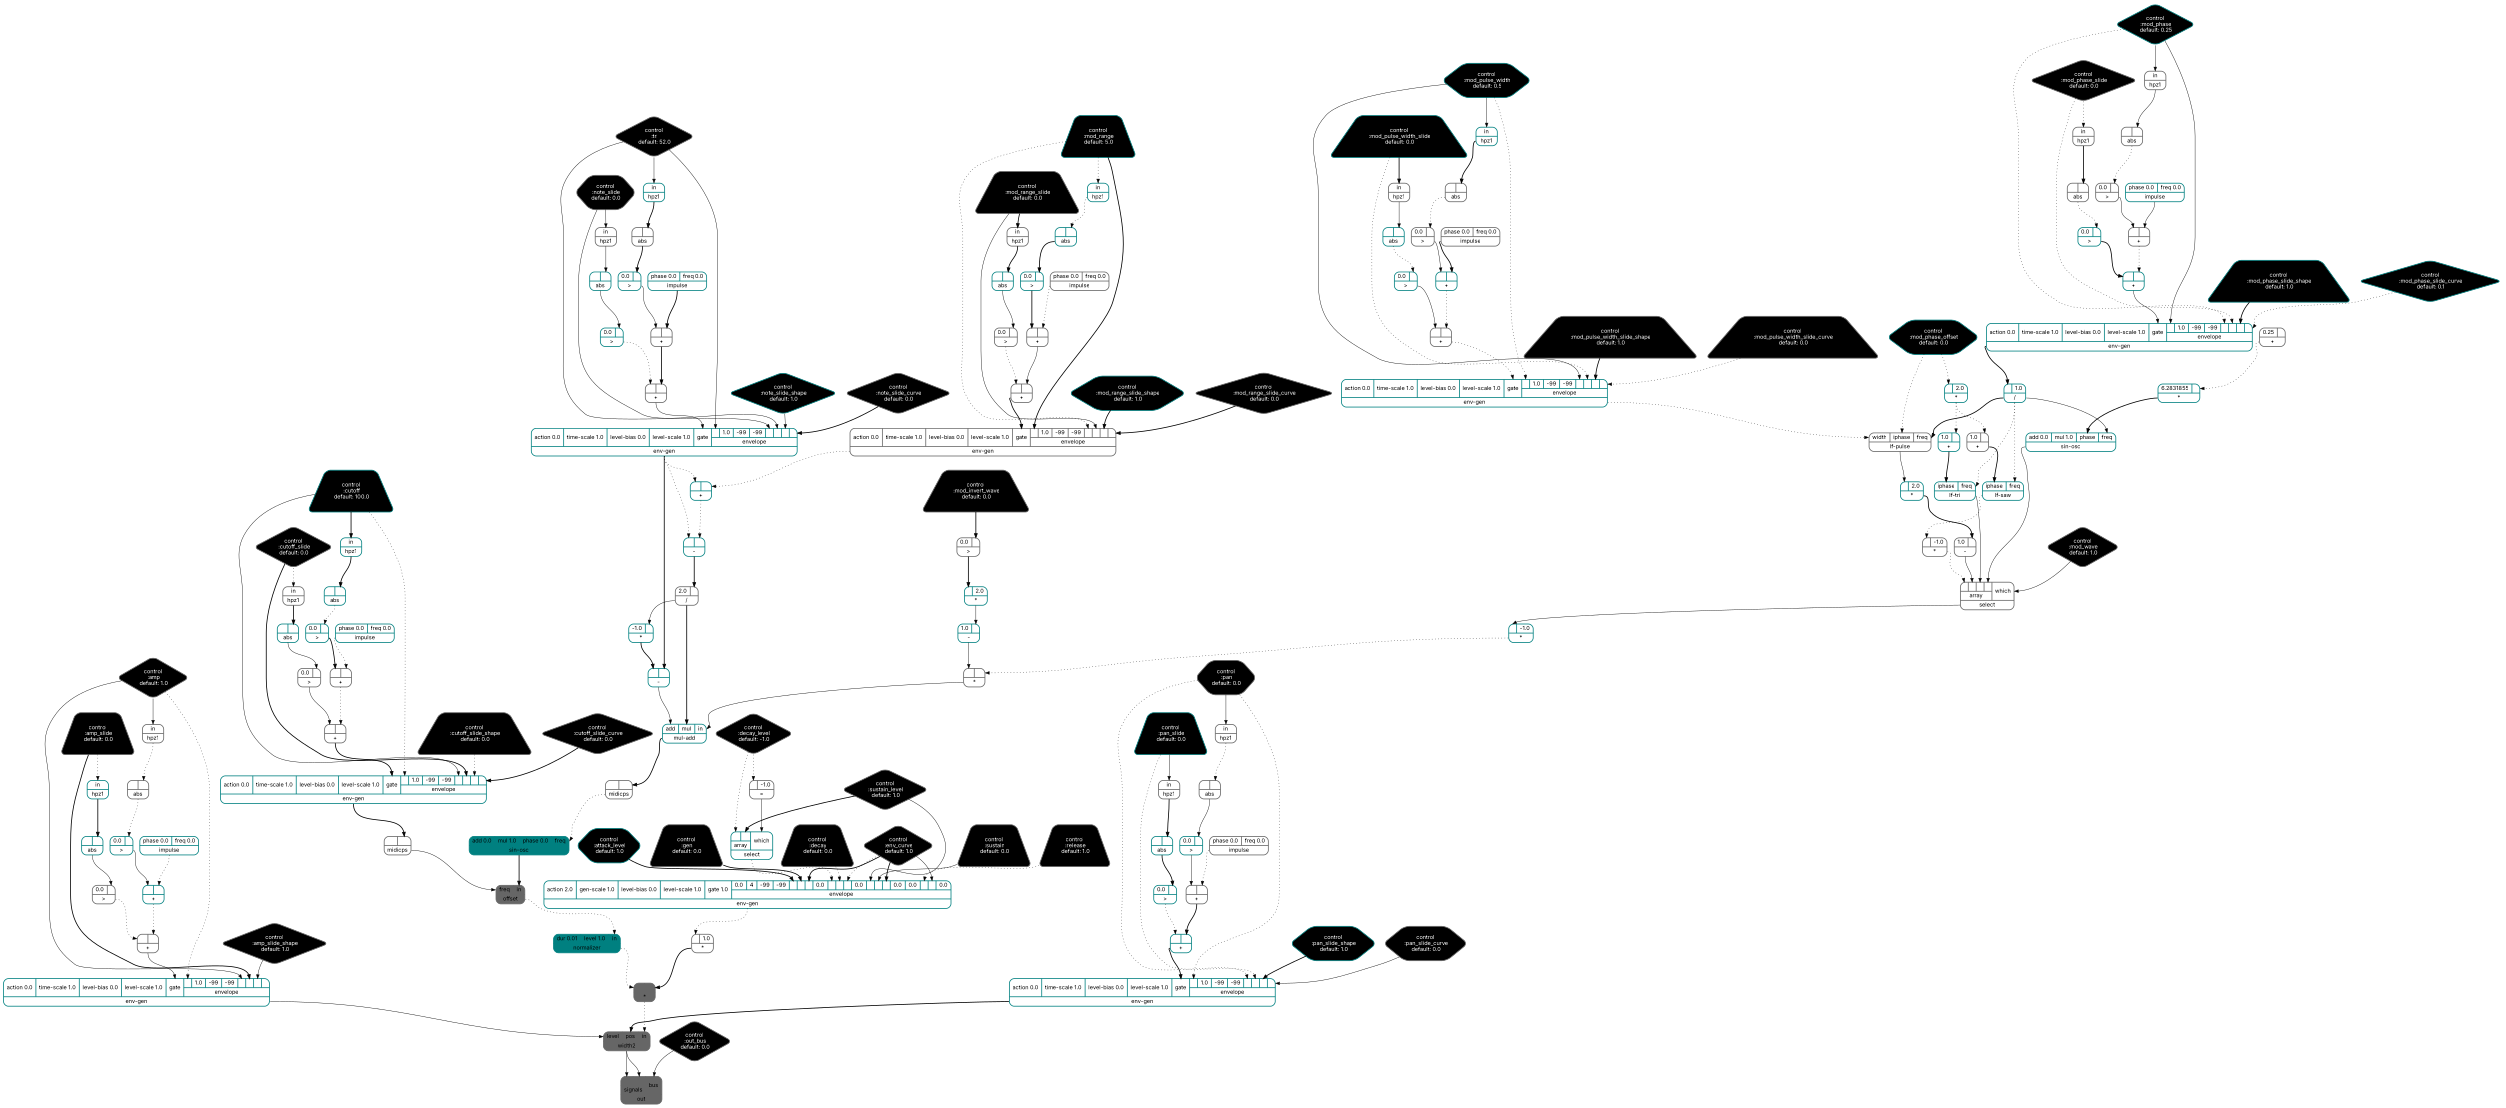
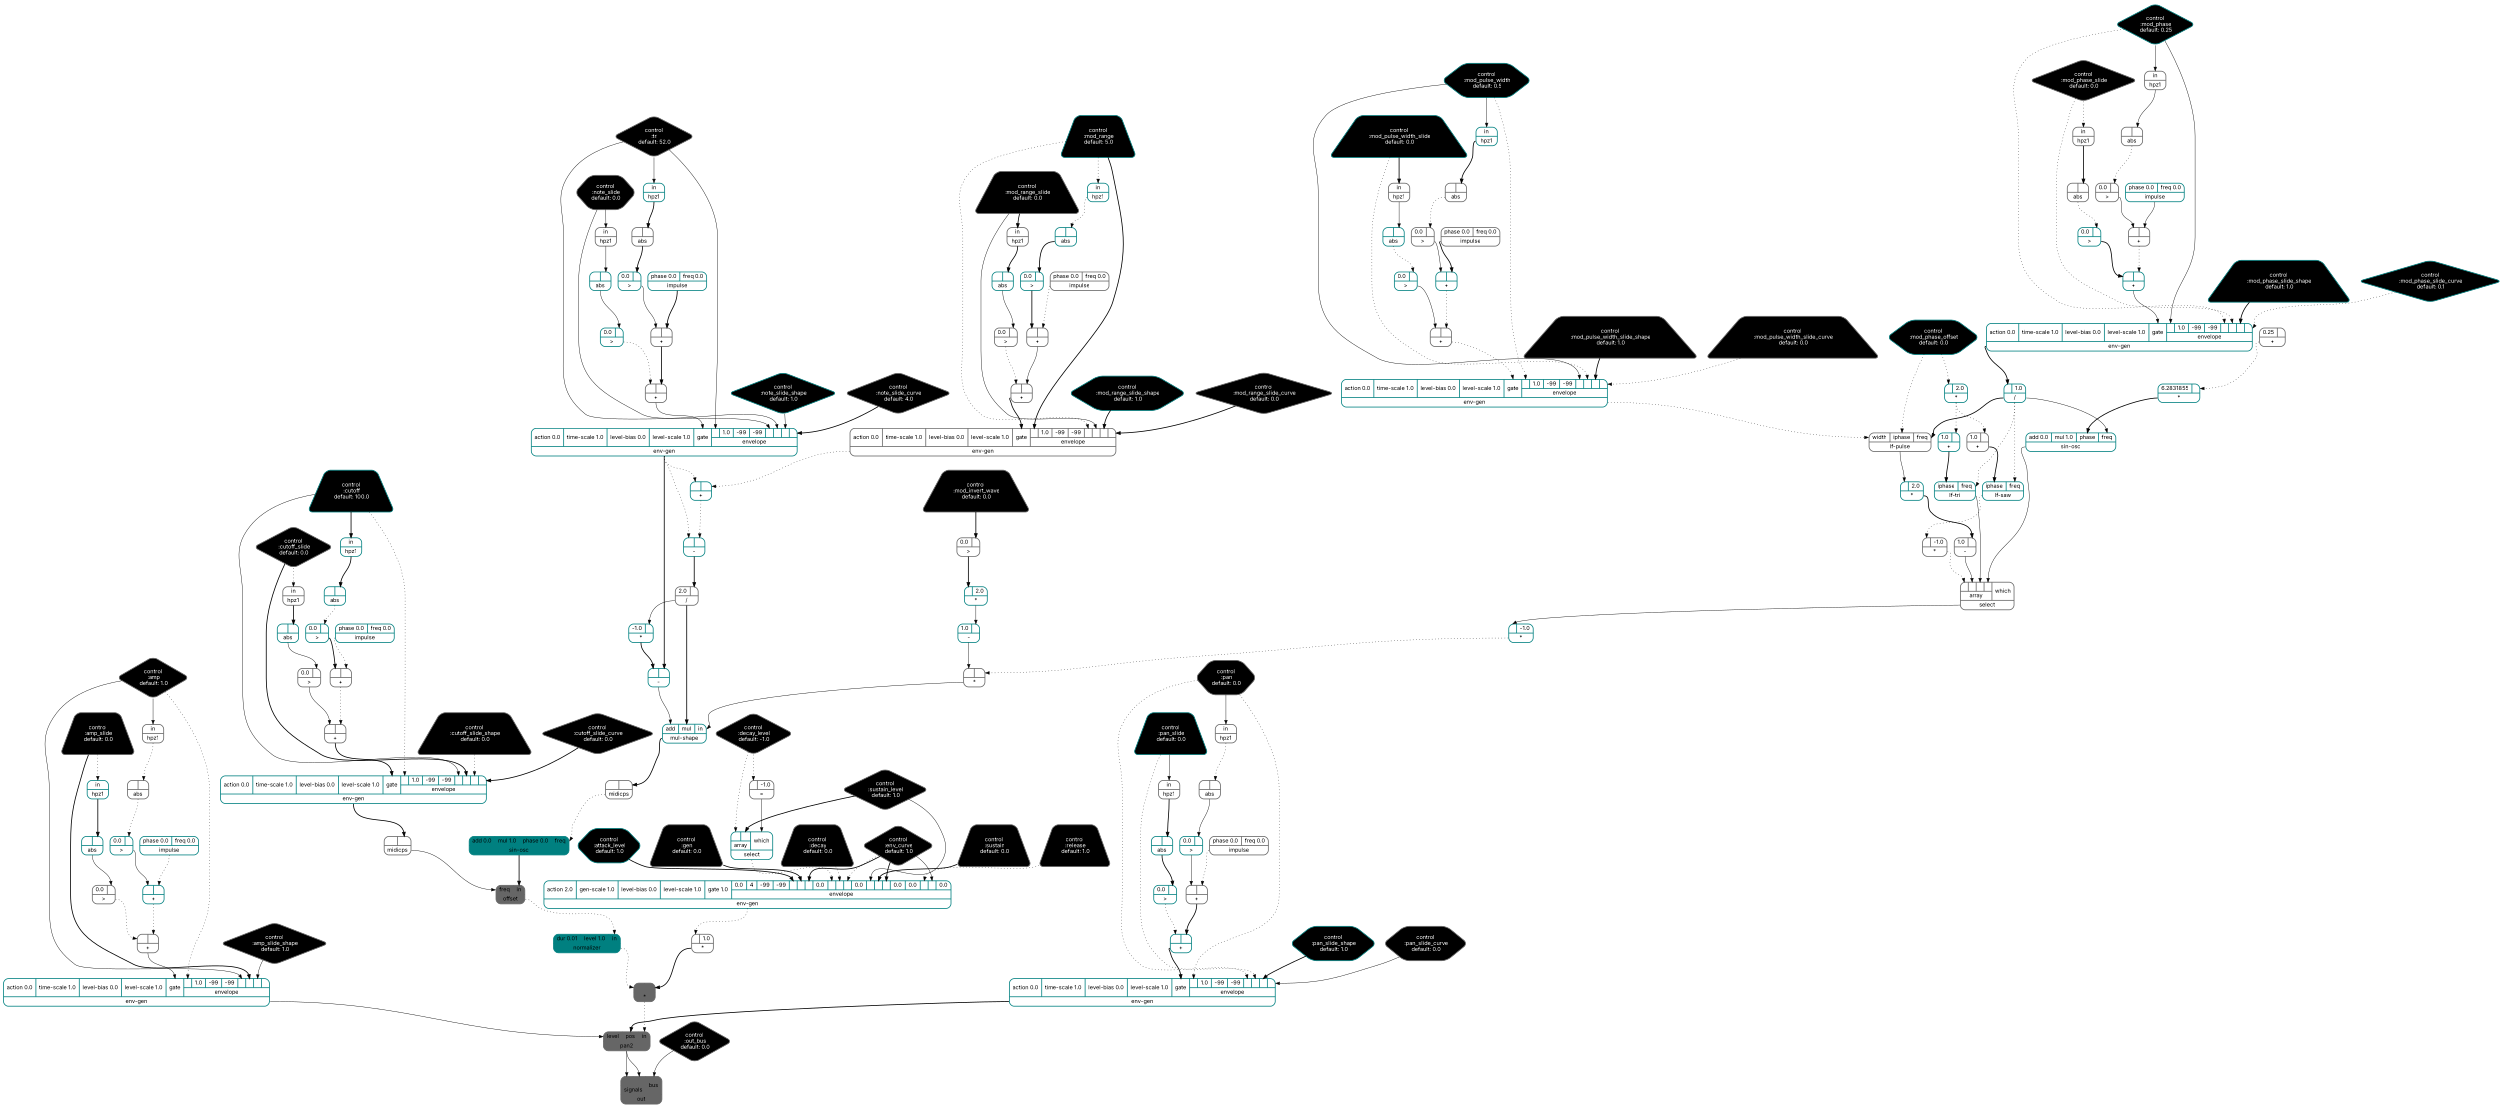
node "control :note_slide_curve default: 0.0": label "control :note_slide_curve default: 0.0" -> "control :note_slide_curve default: 4.0"
node "control :mod_wave default: 1.0": removed
node "add": text "mul-add" -> "mul-shape"
edge "control :sustain default: 0.0" -> "action 2.0": style solid -> bold
node "level": text "width2" -> "pan2"
